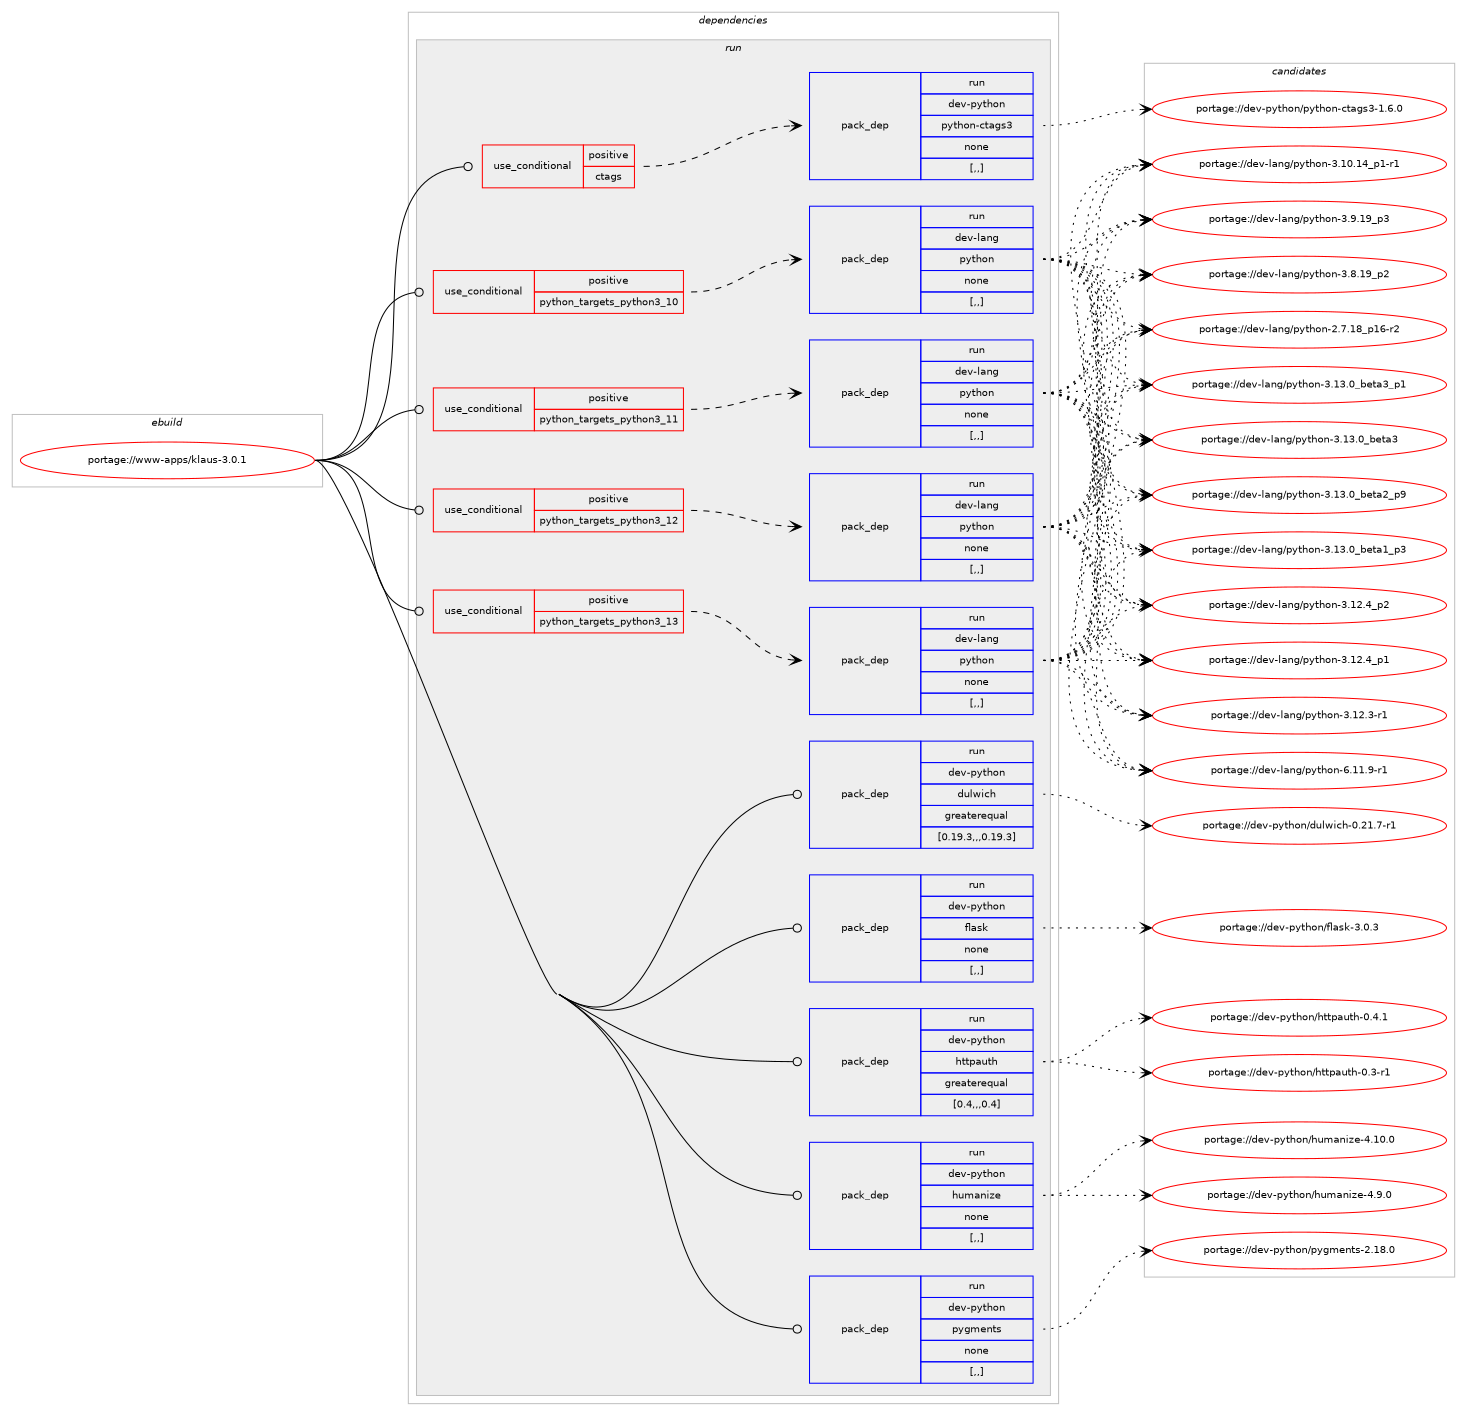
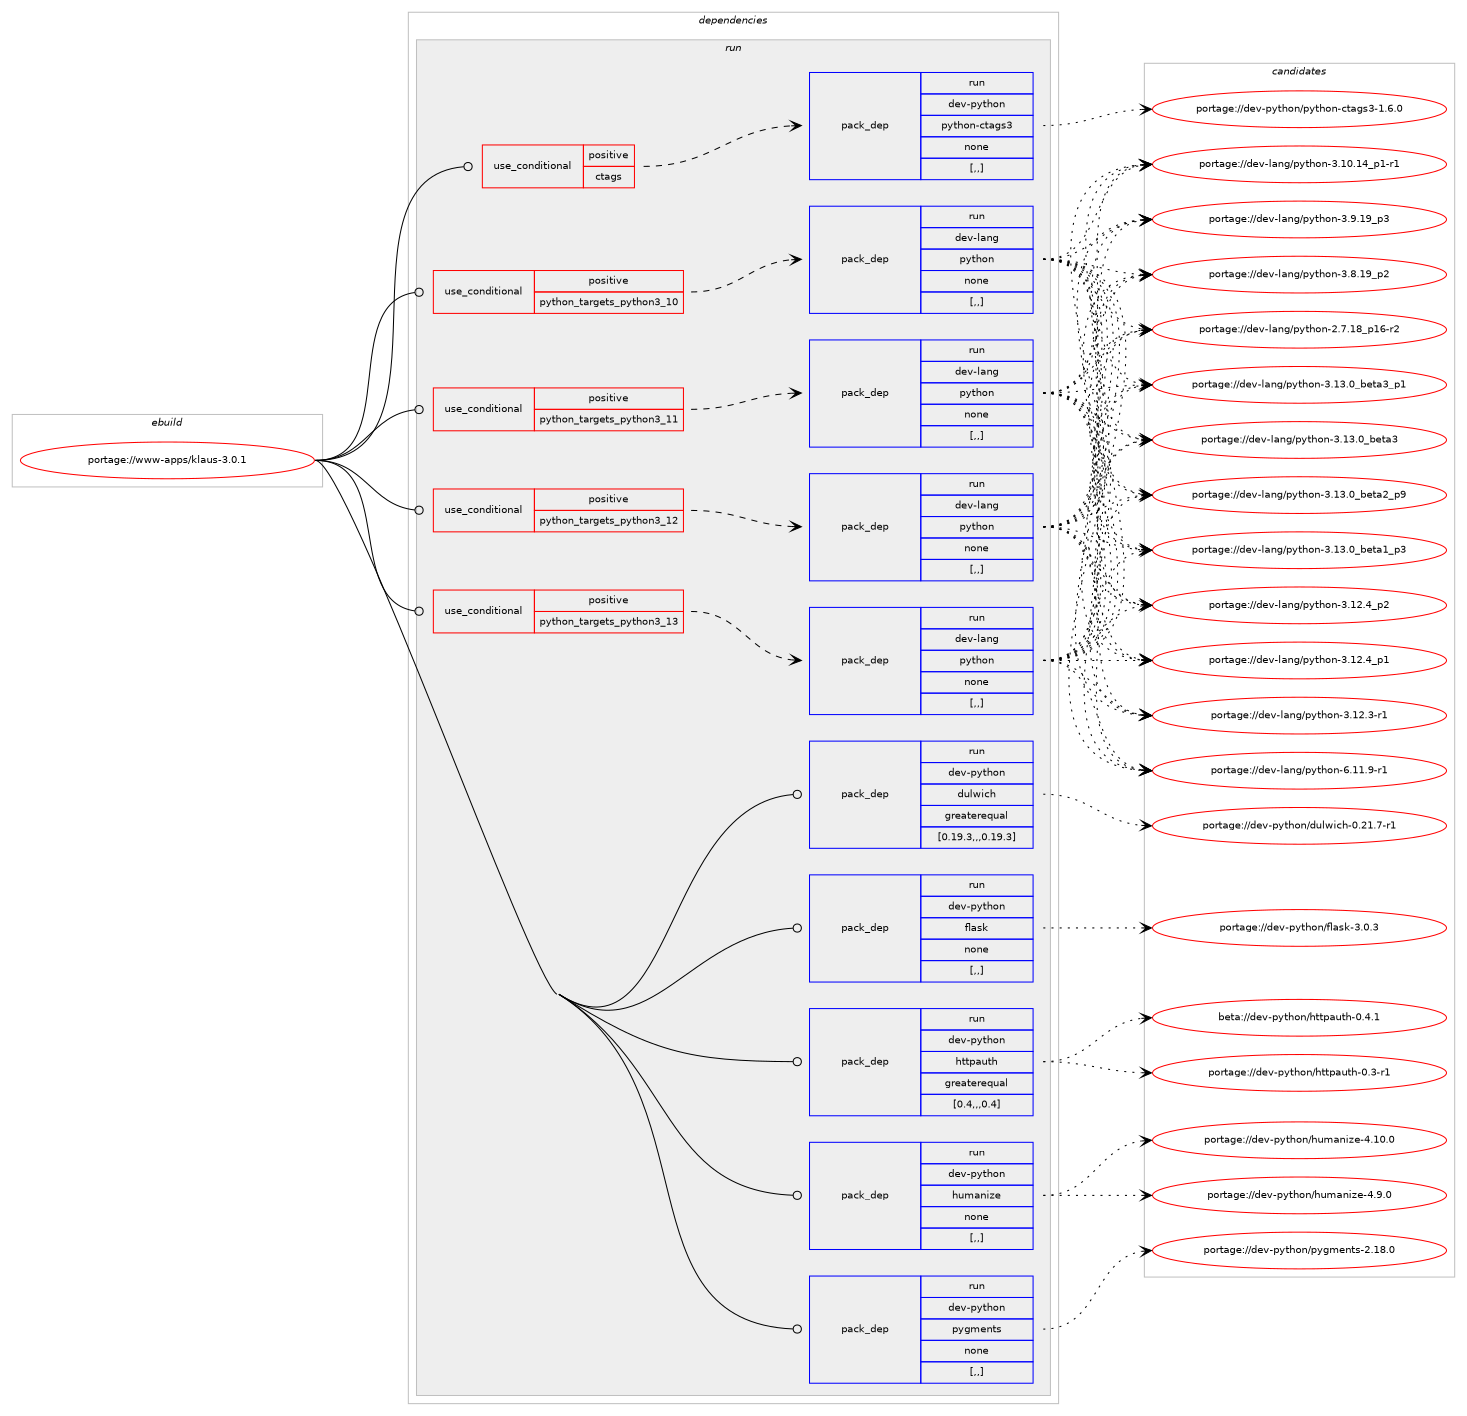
node "portage://dev-python/httpauth-0.4.1": label "portage://dev-python/httpauth-0.4.1" -> "beta://dev-python/httpauth-0.4.1"
